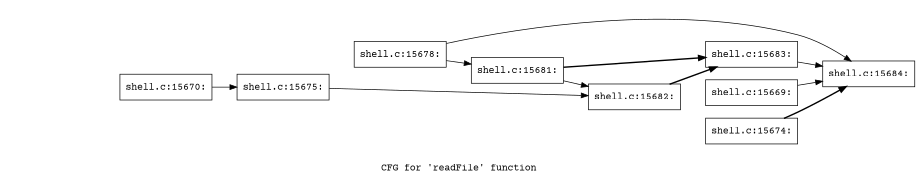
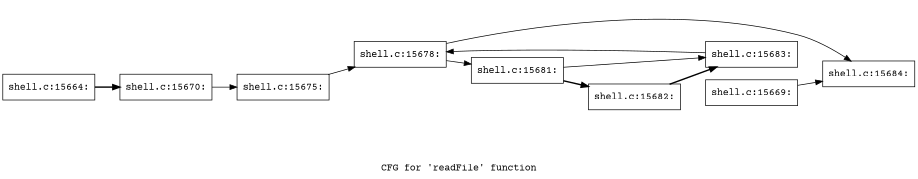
edge "shell.c:15681:" -> "shell.c:15683:": style bold -> solid
edge "shell.c:15683:" -> "shell.c:15684:": now "shell.c:15683:" -> "shell.c:15678:"
edge "shell.c:15681:" -> "shell.c:15682:": style solid -> bold
node "shell.c:15664:": added
edge "shell.c:15675:" -> "shell.c:15682:": now "shell.c:15675:" -> "shell.c:15678:"
node "shell.c:15674:": removed
